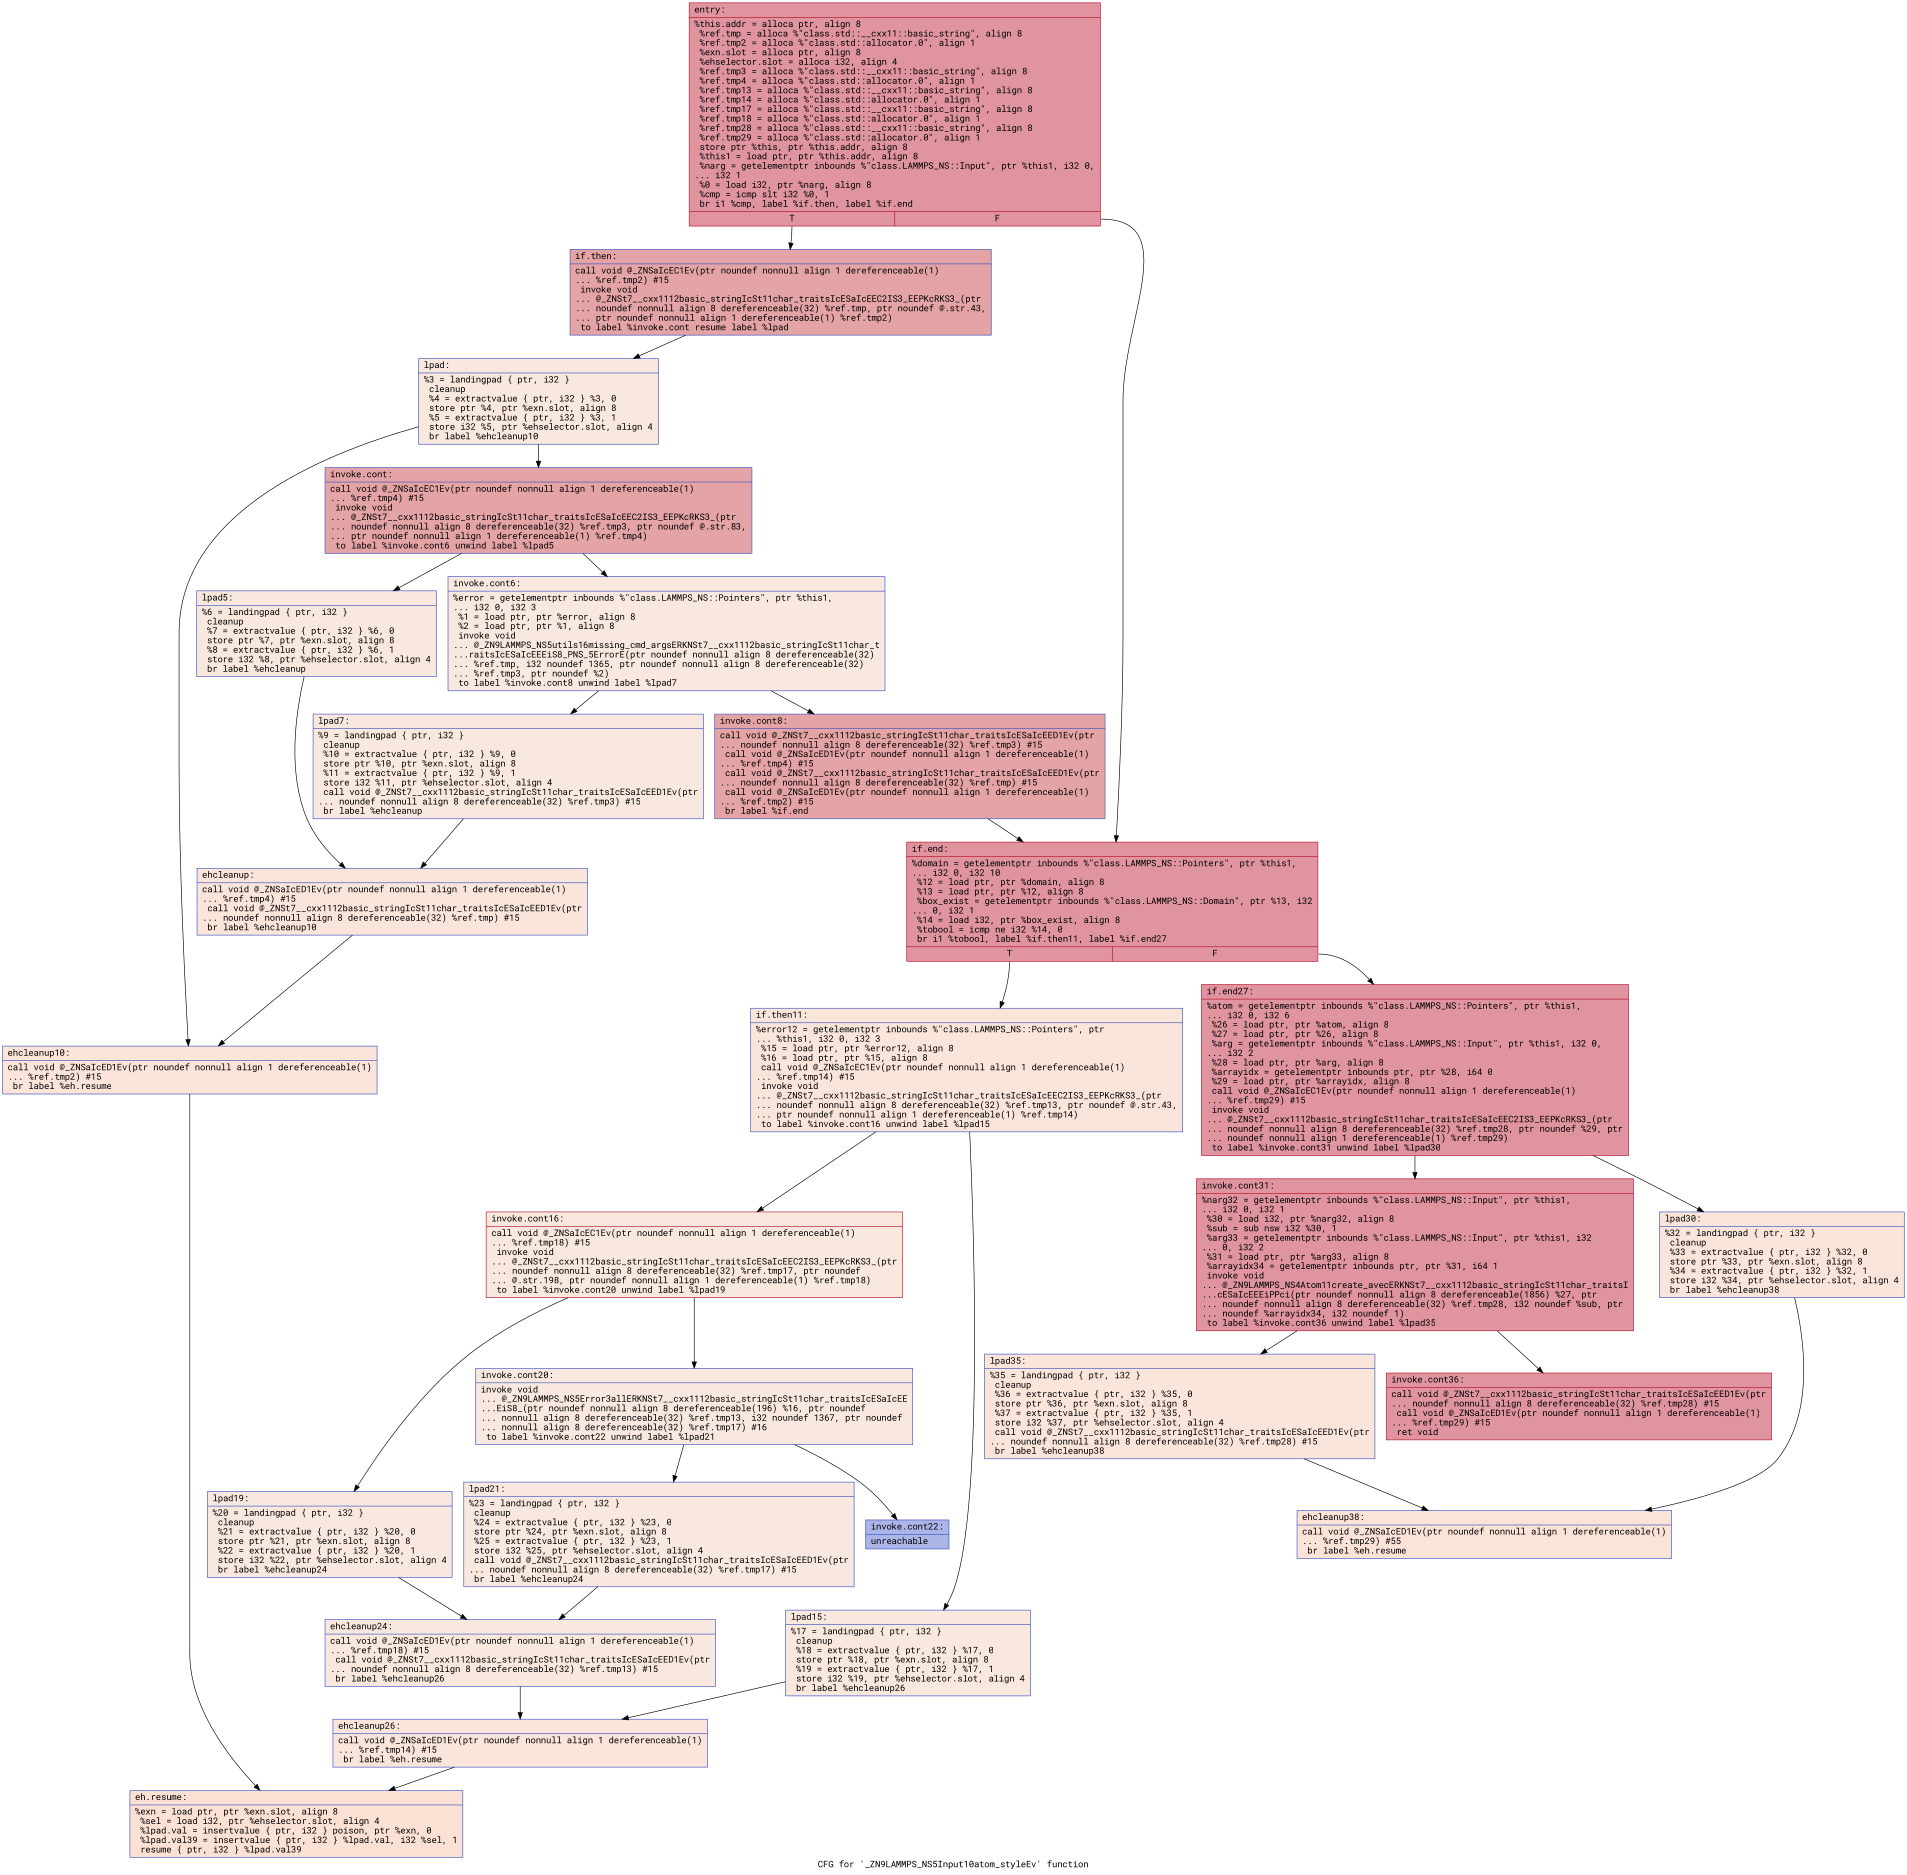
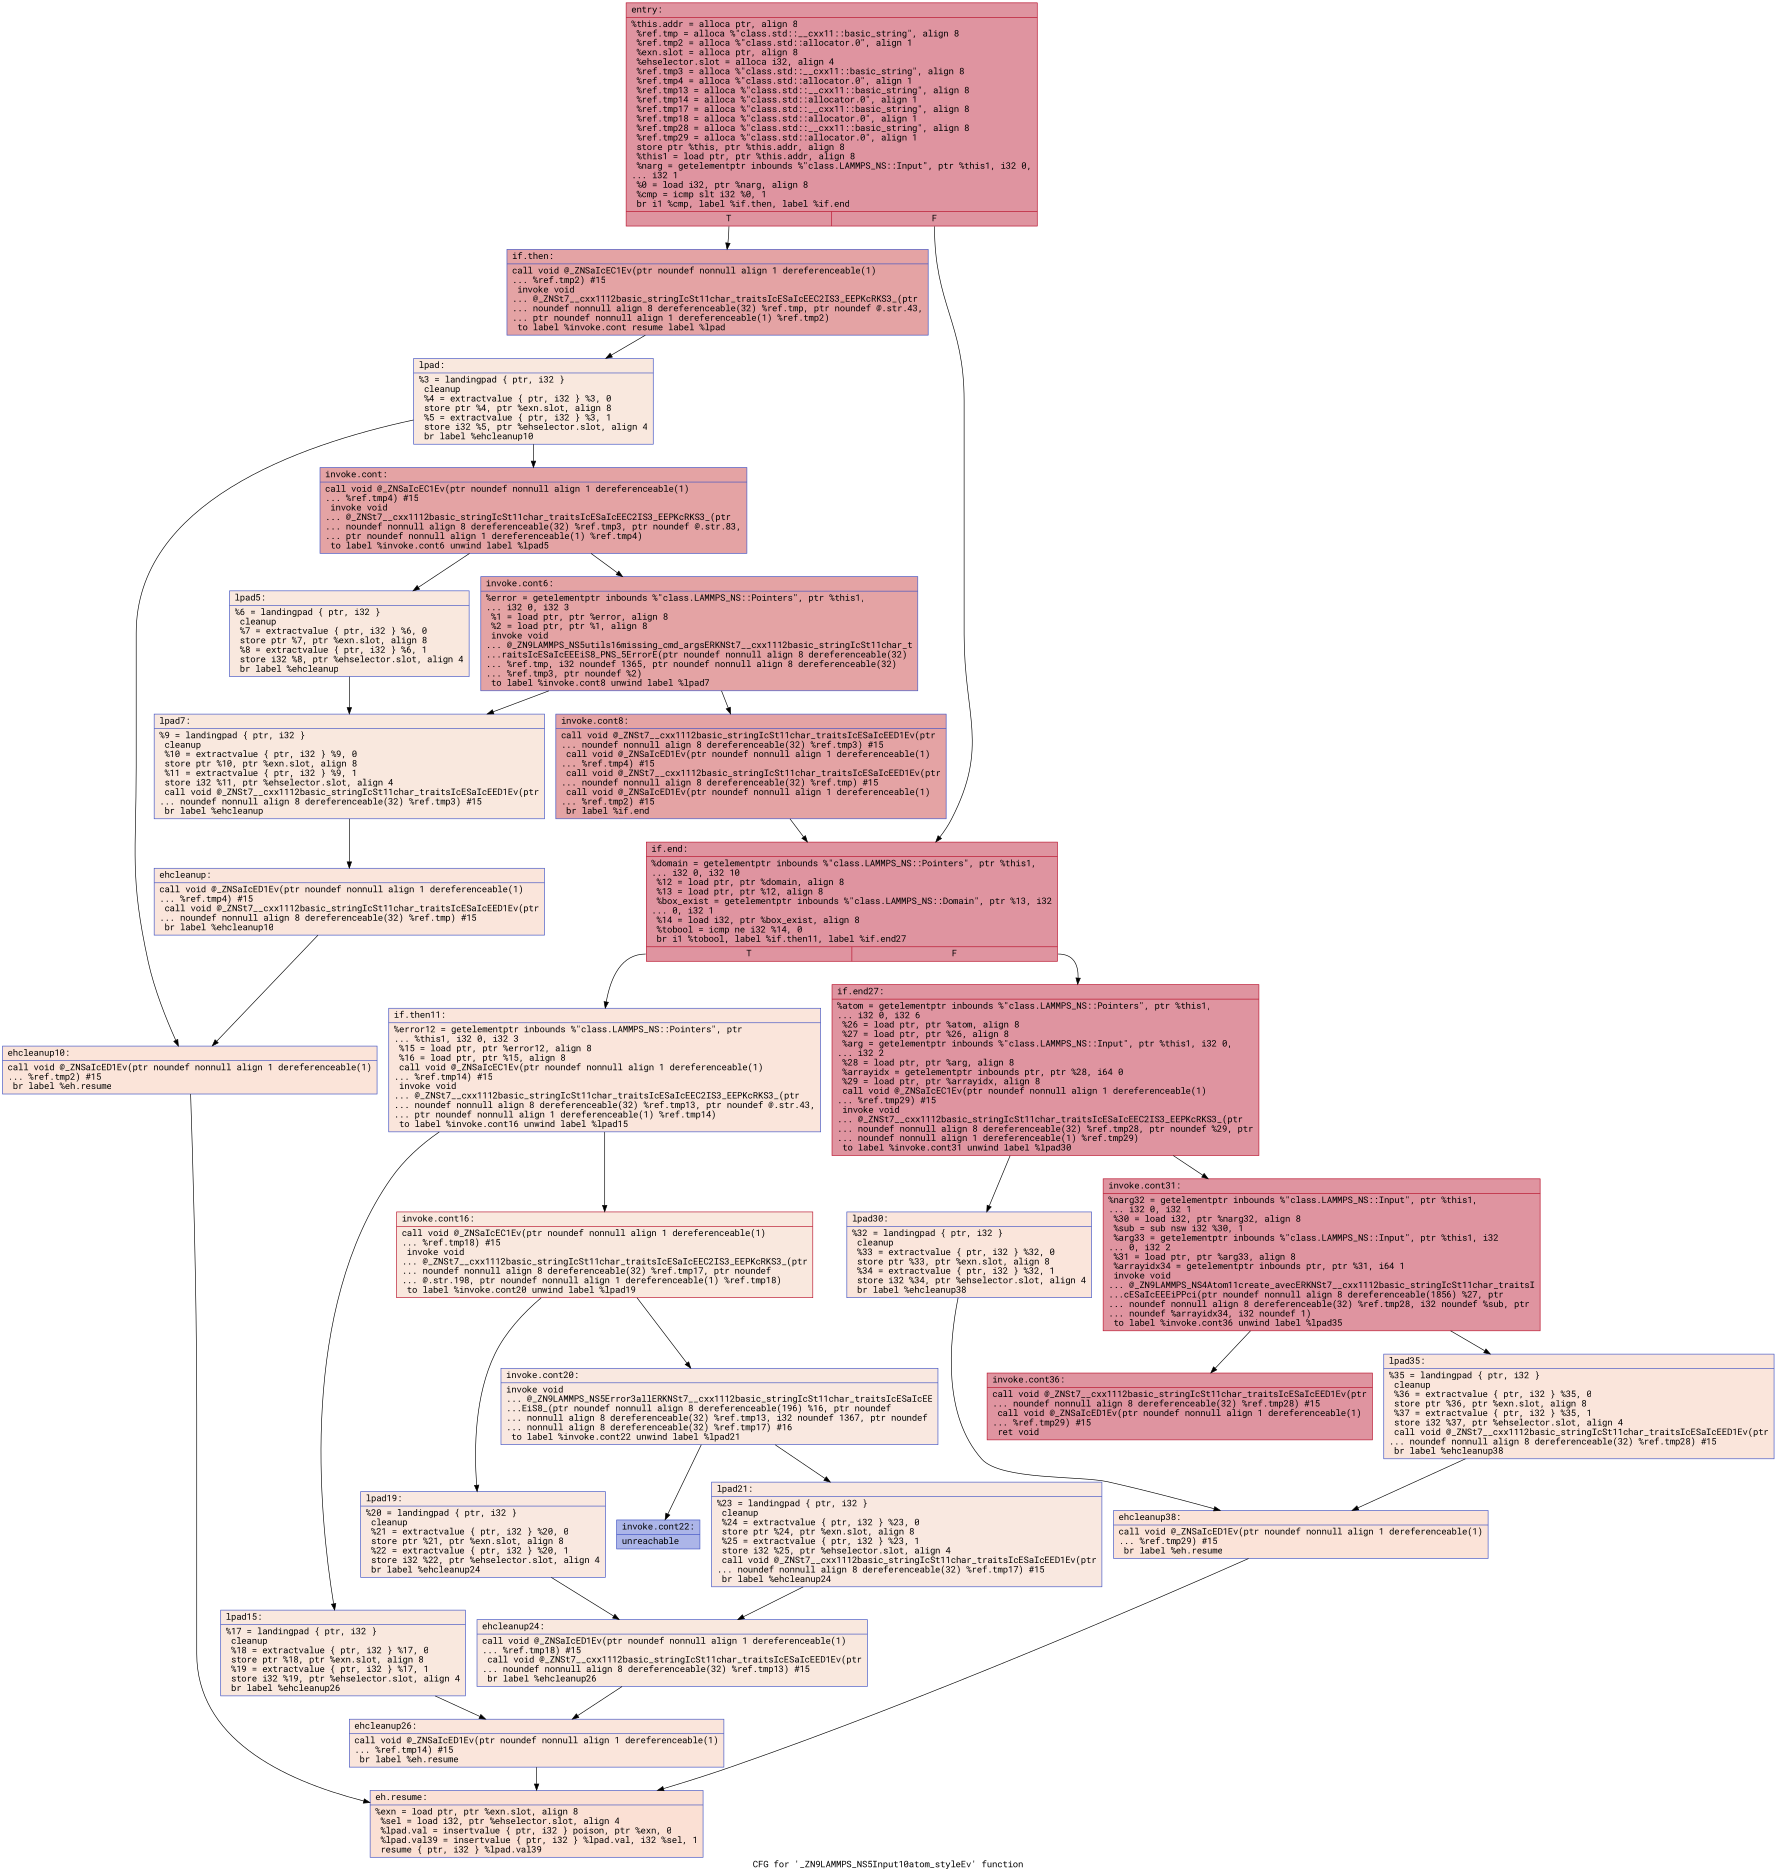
node "invoke.cont6:": fillcolor #f1ccb870 -> #c32e3170
edge "lpad5:" -> "ehcleanup:": now "lpad5:" -> "lpad7:"
node "ehcleanup38:": text "... %ref.tmp29) #55" -> "... %ref.tmp29) #15"
edge "ehcleanup38:" -> "eh.resume:": added
